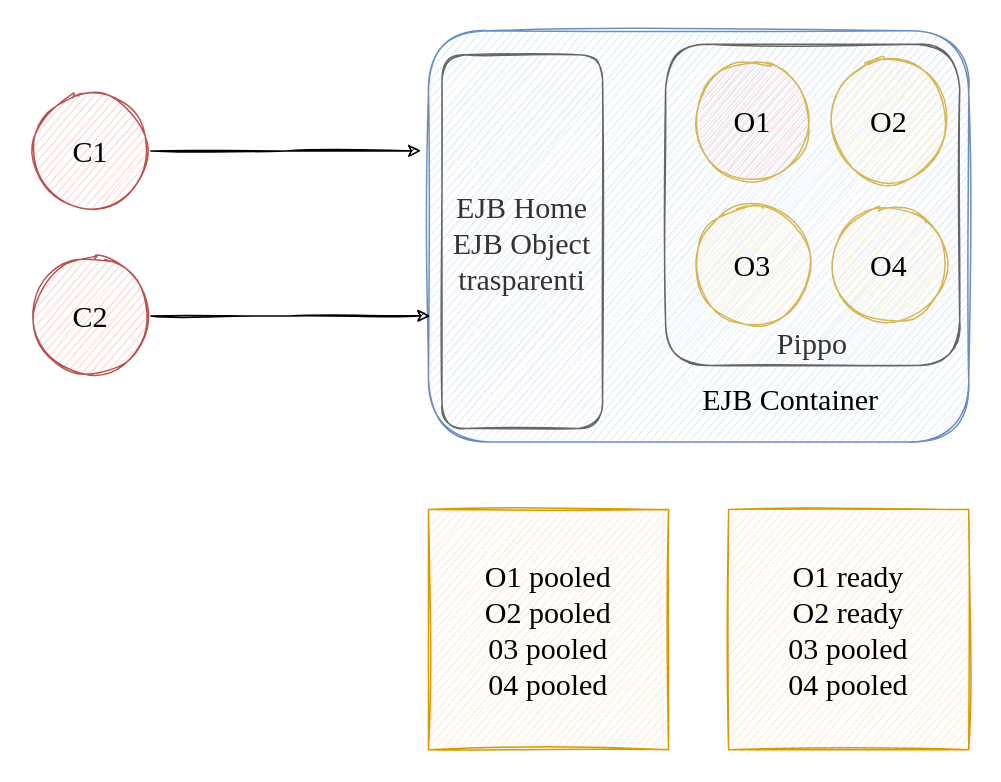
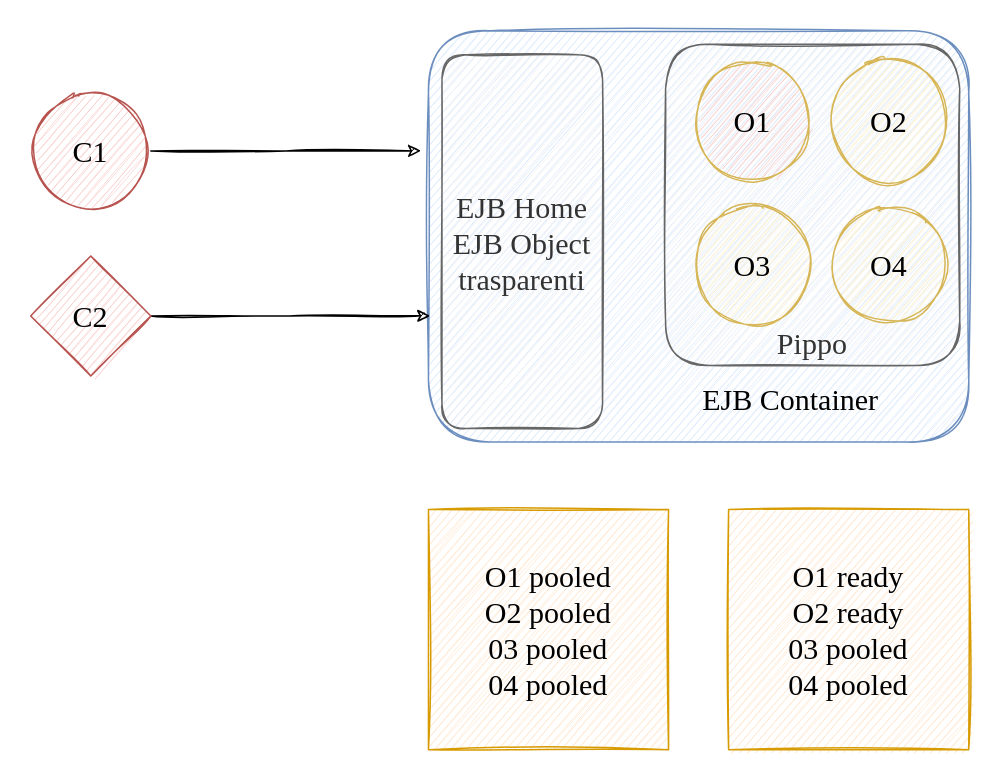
node "C2": shape ellipse -> diamond
